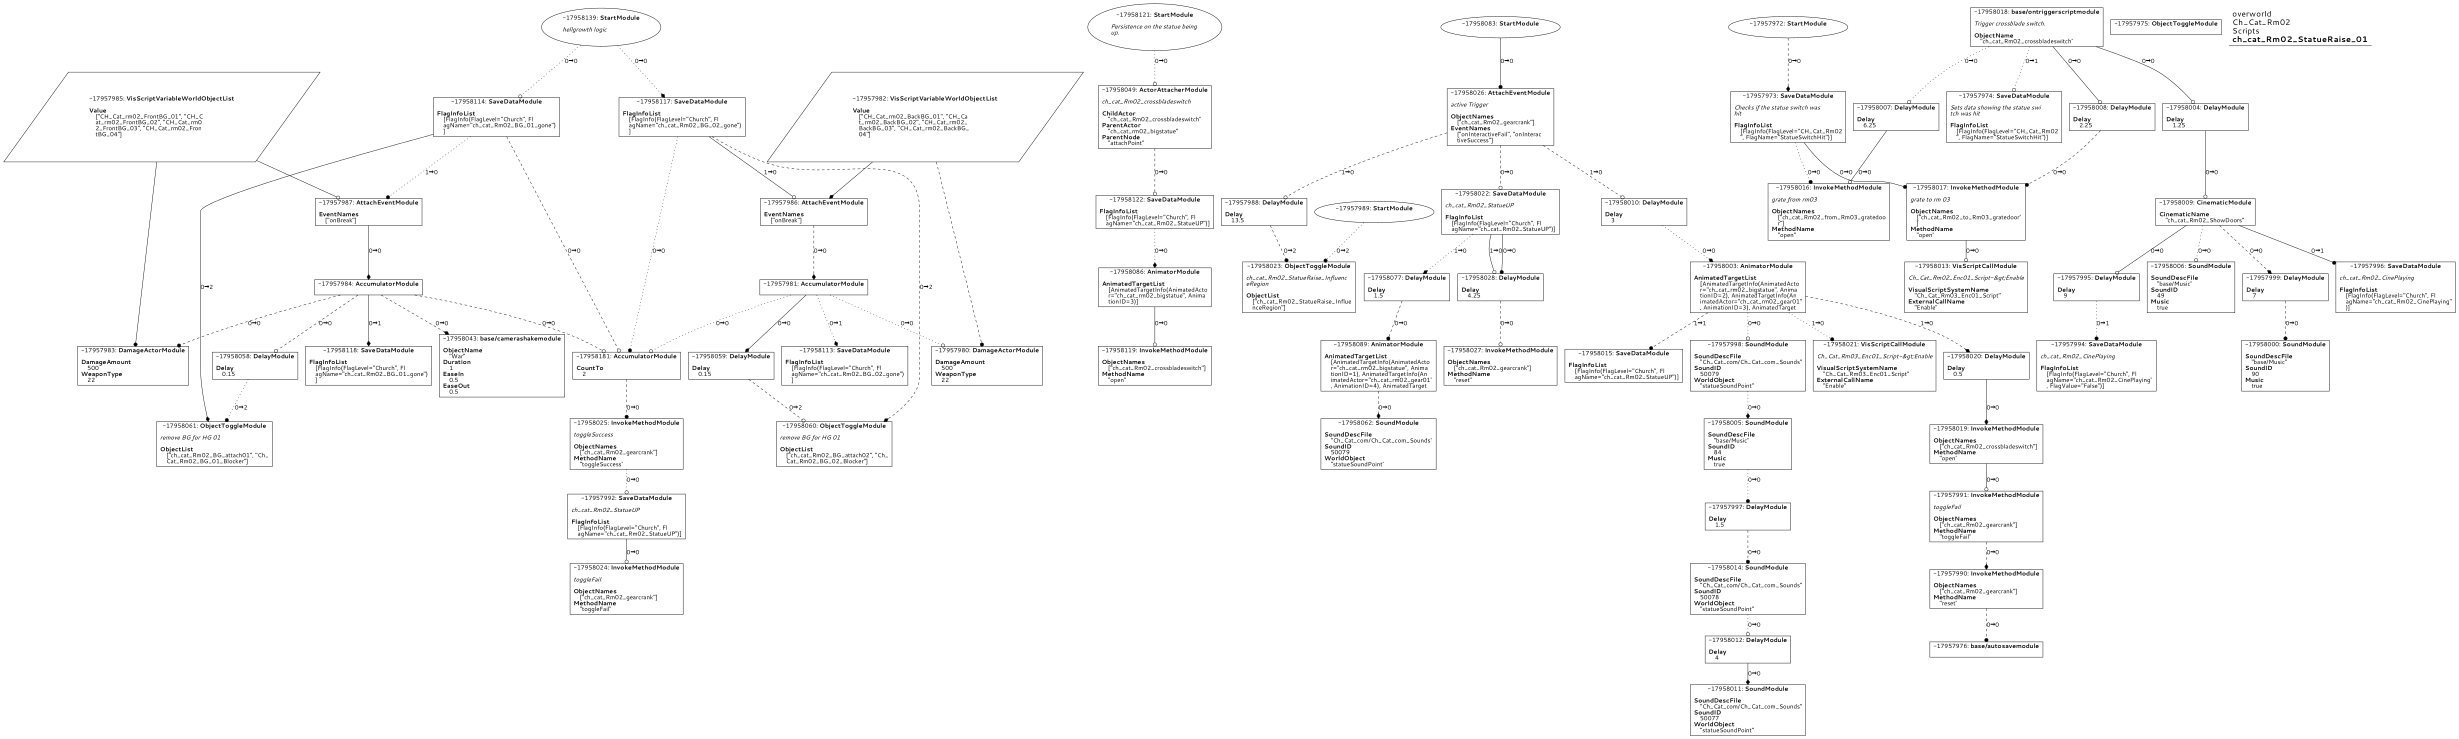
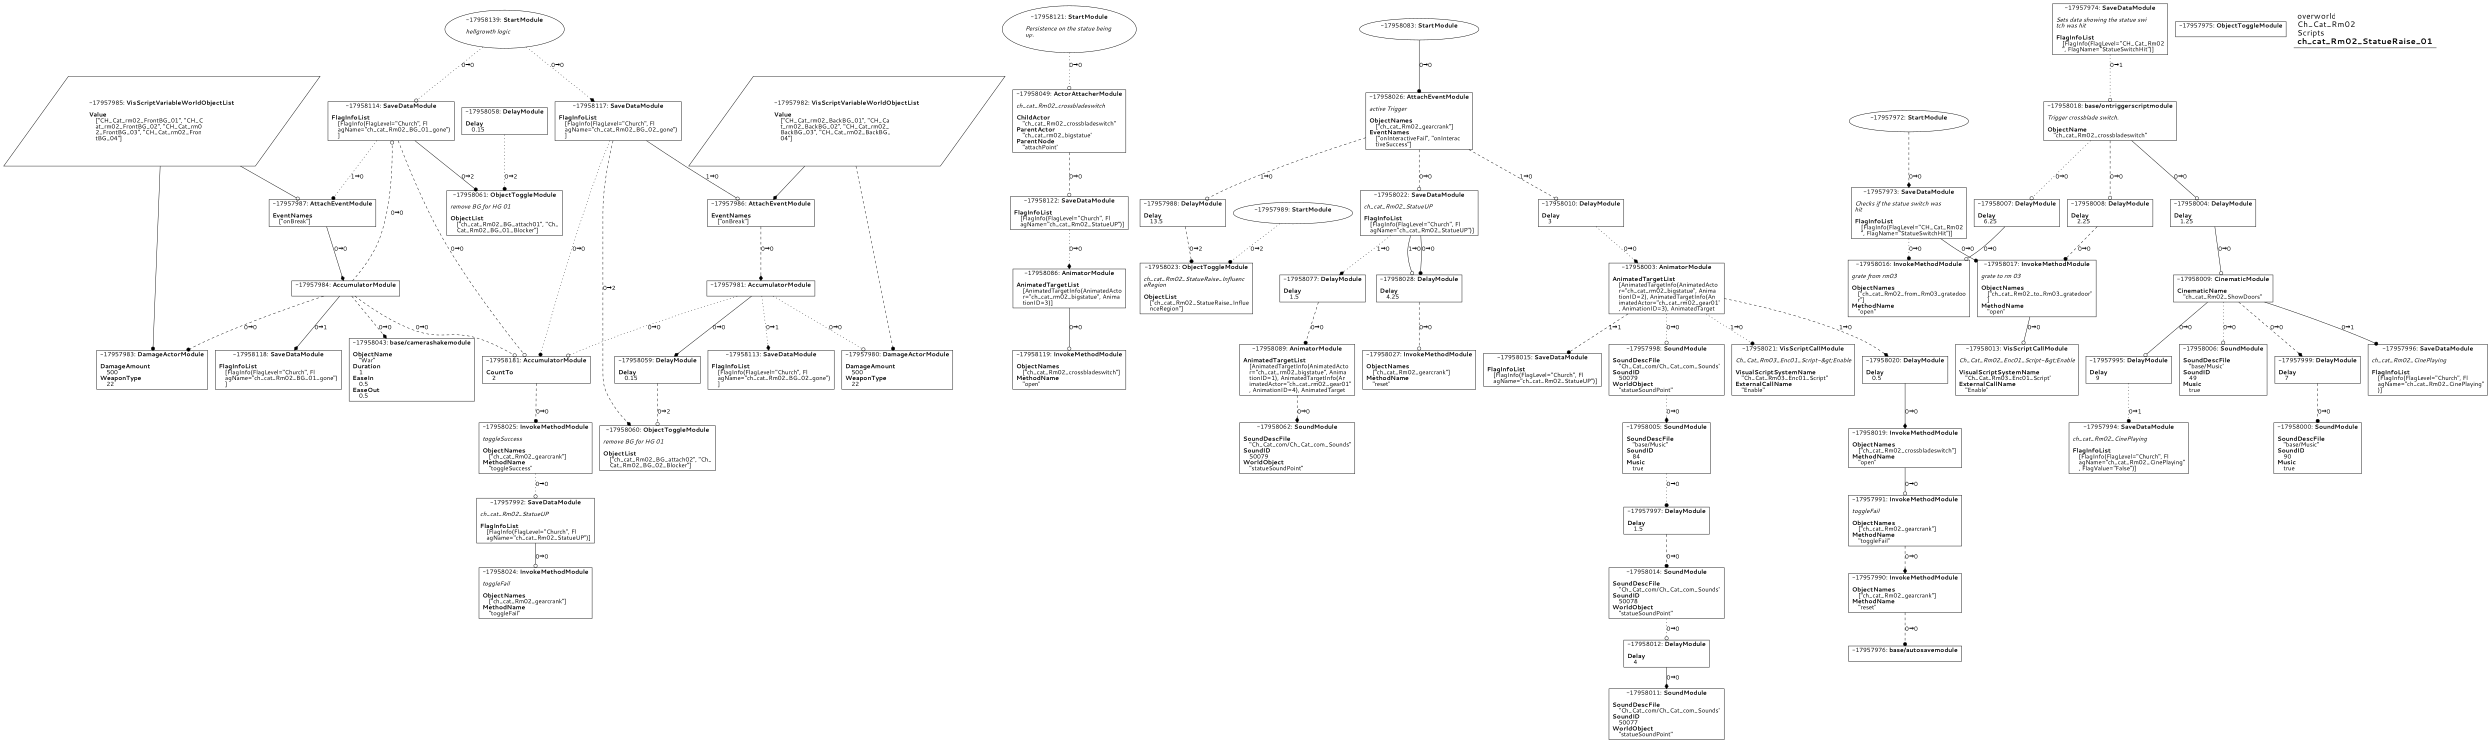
edge "-17958018:" -> "-17957974:": reversed
edge "-17958018:" -> "-17958008:": style solid -> dashed
edge "-17958114:" -> "-17958061:": arrowhead diamond -> dot
edge "-17957984:" -> "-17958058:": now "-17957984:" -> "-17958114:"
